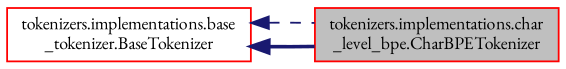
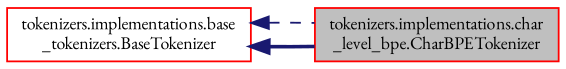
node "tokenizers.implementations.base _tokenizer.BaseTokenizer": label "tokenizers.implementations.base _tokenizer.BaseTokenizer" -> "tokenizers.implementations.base _tokenizers.BaseTokenizer"
